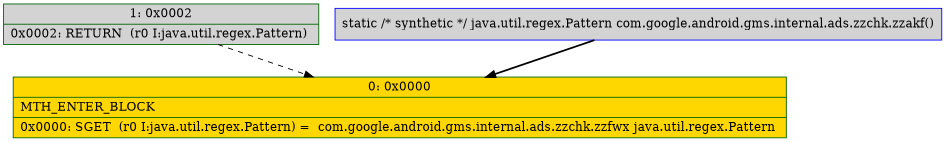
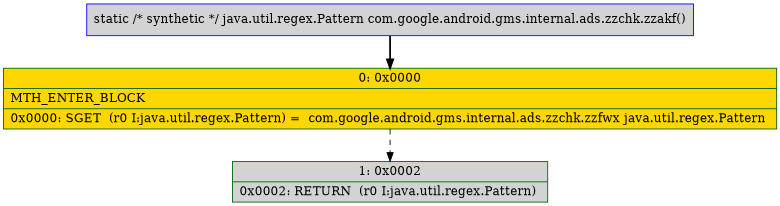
edge "1: 0x0002" -> "0: 0x0000": reversed
